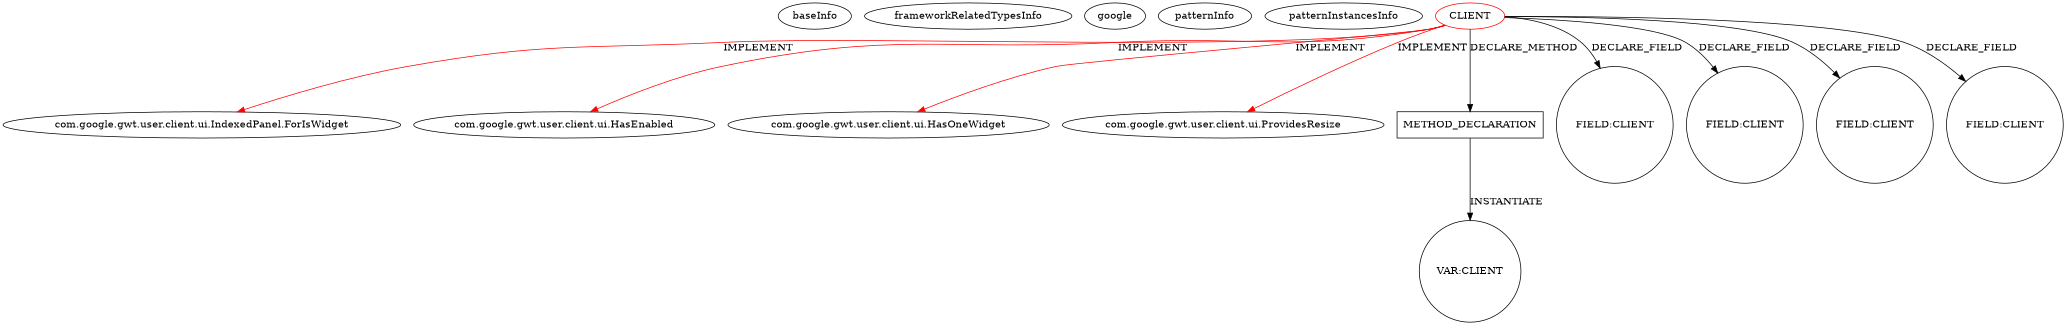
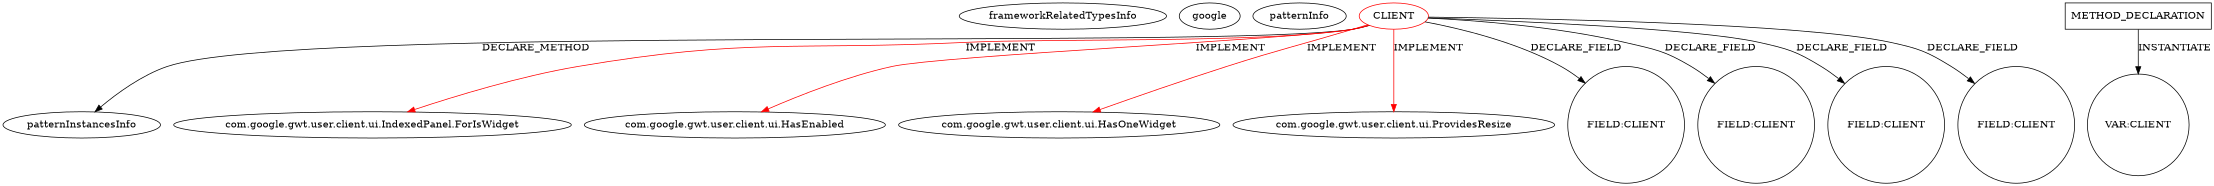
node "baseInfo": removed
edge "CLIENT" -> "METHOD_DECLARATION": now "CLIENT" -> "patternInstancesInfo"
